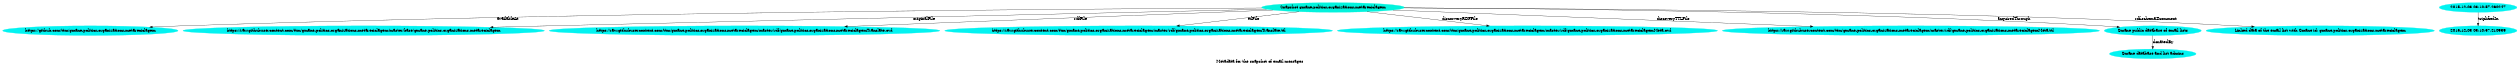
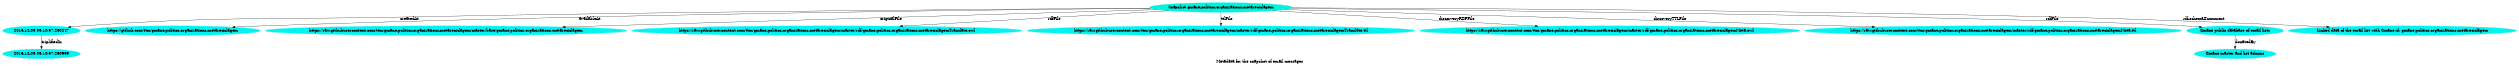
edge "Snapshot gmane-politics-organizations-metareciclagem" -> "2015-12-03 03:10:57.260247": added, label "createdAt"
edge "Snapshot gmane-politics-organizations-metareciclagem" -> "Gmane public database of email lists": label "acquiredThrough" -> "rdfFile"
node "2015-12-03 03:10:57.210939": label "2015-12-03 03:10:57.210939" -> "2015-12-03 03:10:57.260939"
node "Gmane database and list admins": label "Gmane database and list admins" -> "Gmane master and list admins"
